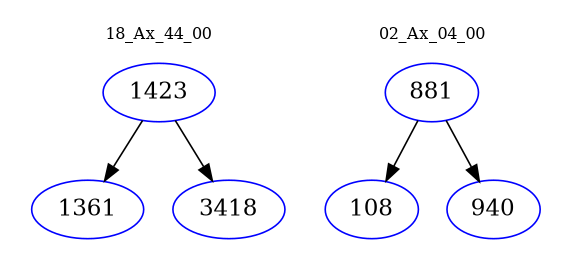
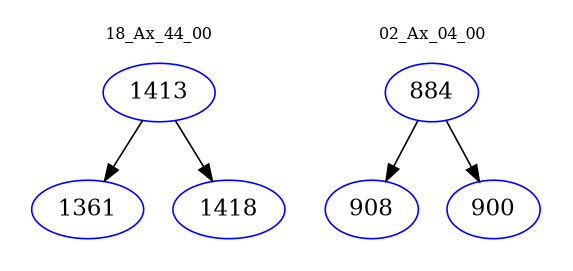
node "1423": label "1423" -> "1413"
node "881": label "881" -> "884"
node "3418": label "3418" -> "1418"
node "108": label "108" -> "908"
node "940": label "940" -> "900"
